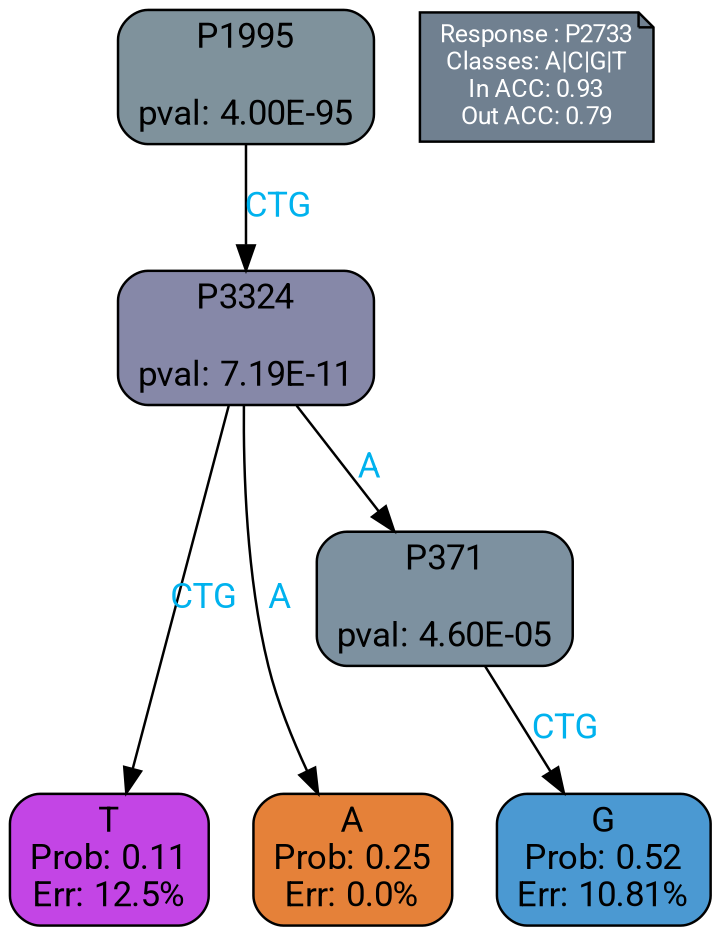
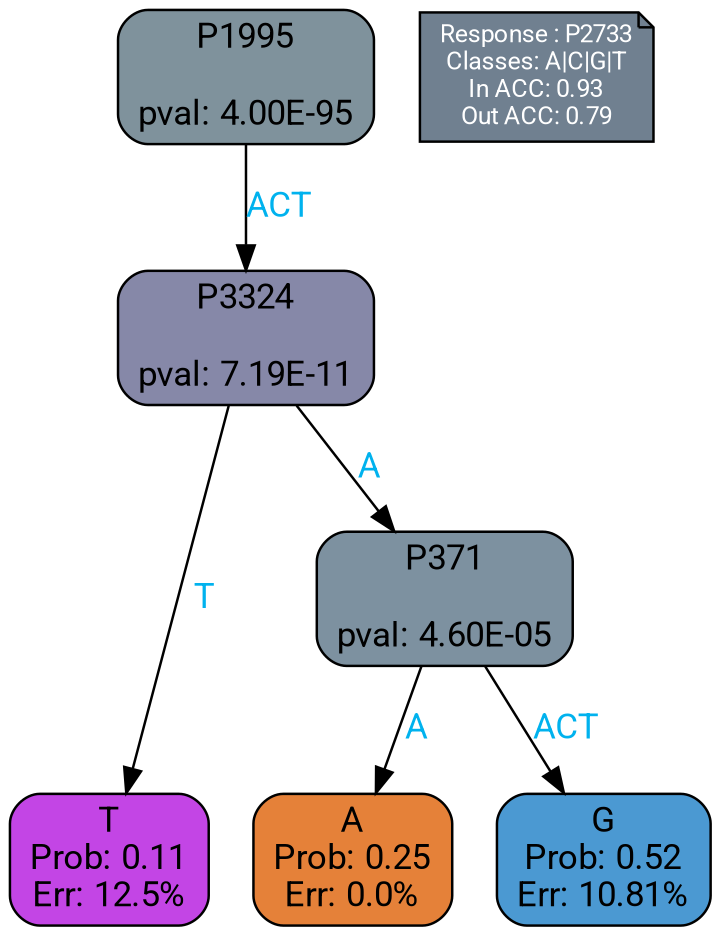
edge "P1995 pval: 4.00E-95" -> "P3324 pval: 7.19E-11": label "CTG" -> "ACT"
edge "P3324 pval: 7.19E-11" -> "A Prob: 0.25 Err: 0.0%": now "P371 pval: 4.60E-05" -> "A Prob: 0.25 Err: 0.0%"
edge "P3324 pval: 7.19E-11" -> "T Prob: 0.11 Err: 12.5%": label "CTG" -> "T"
edge "P371 pval: 4.60E-05" -> "G Prob: 0.52 Err: 10.81%": label "CTG" -> "ACT"
